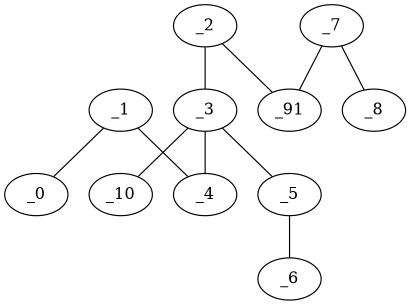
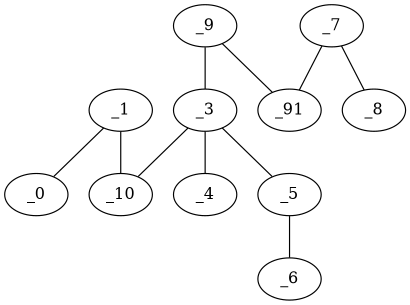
node "_2": label "_2" -> "_9"
edge "_1" -- "_4": now "_1" -- "_10"
